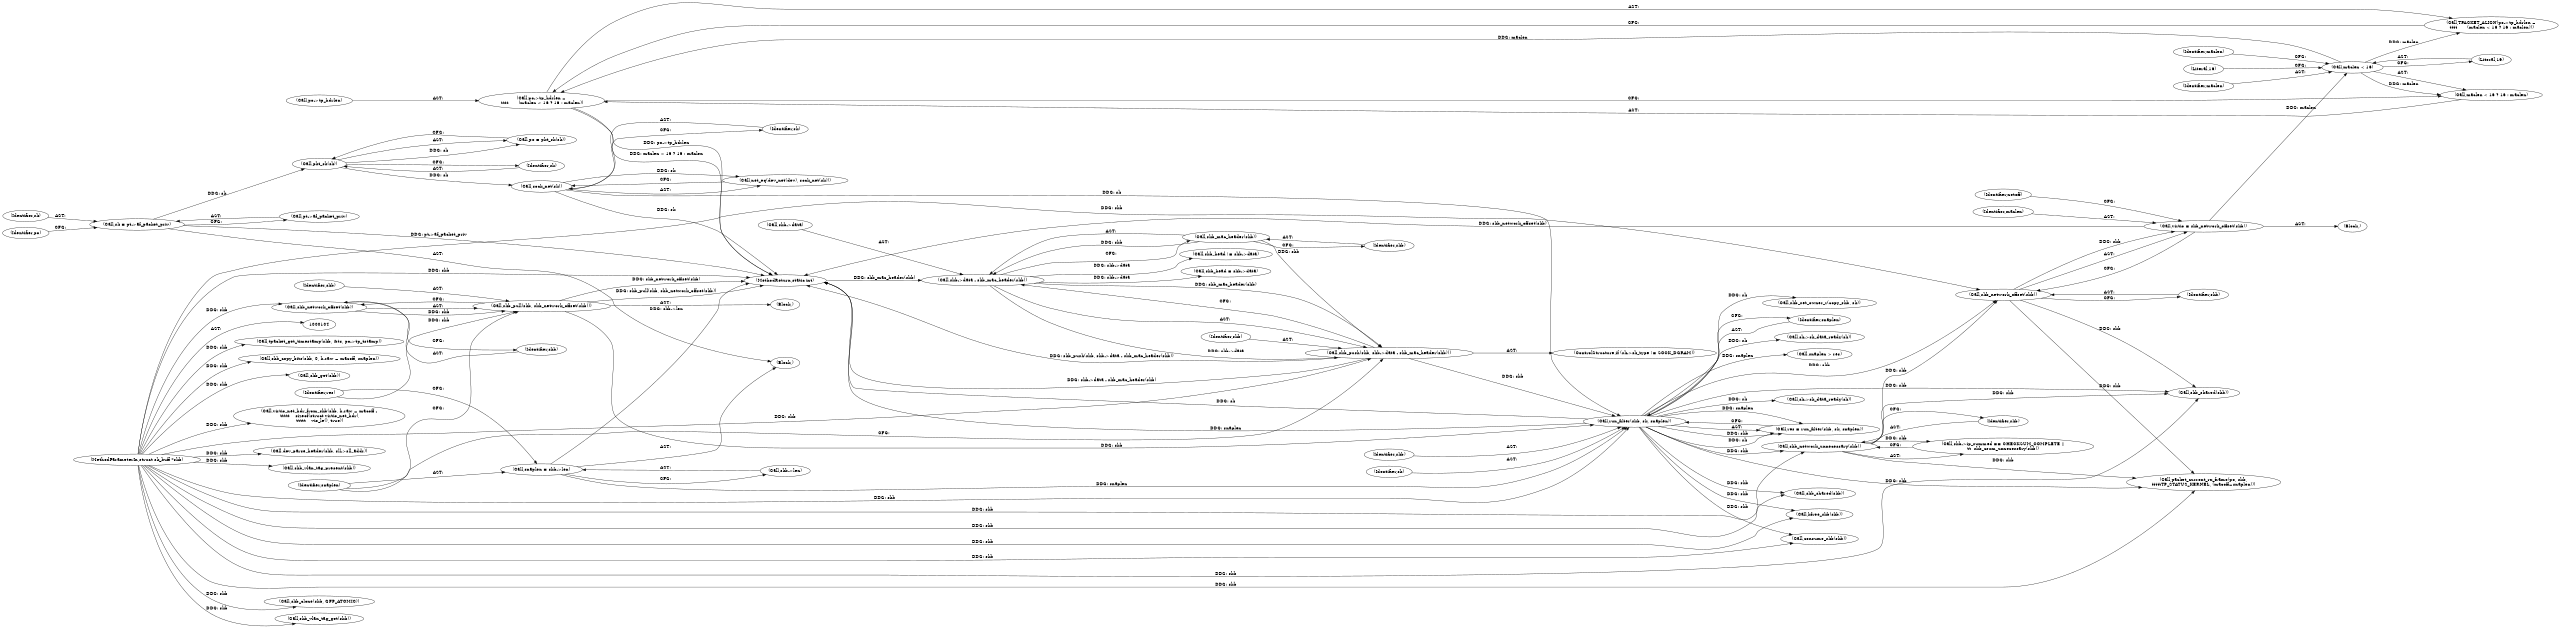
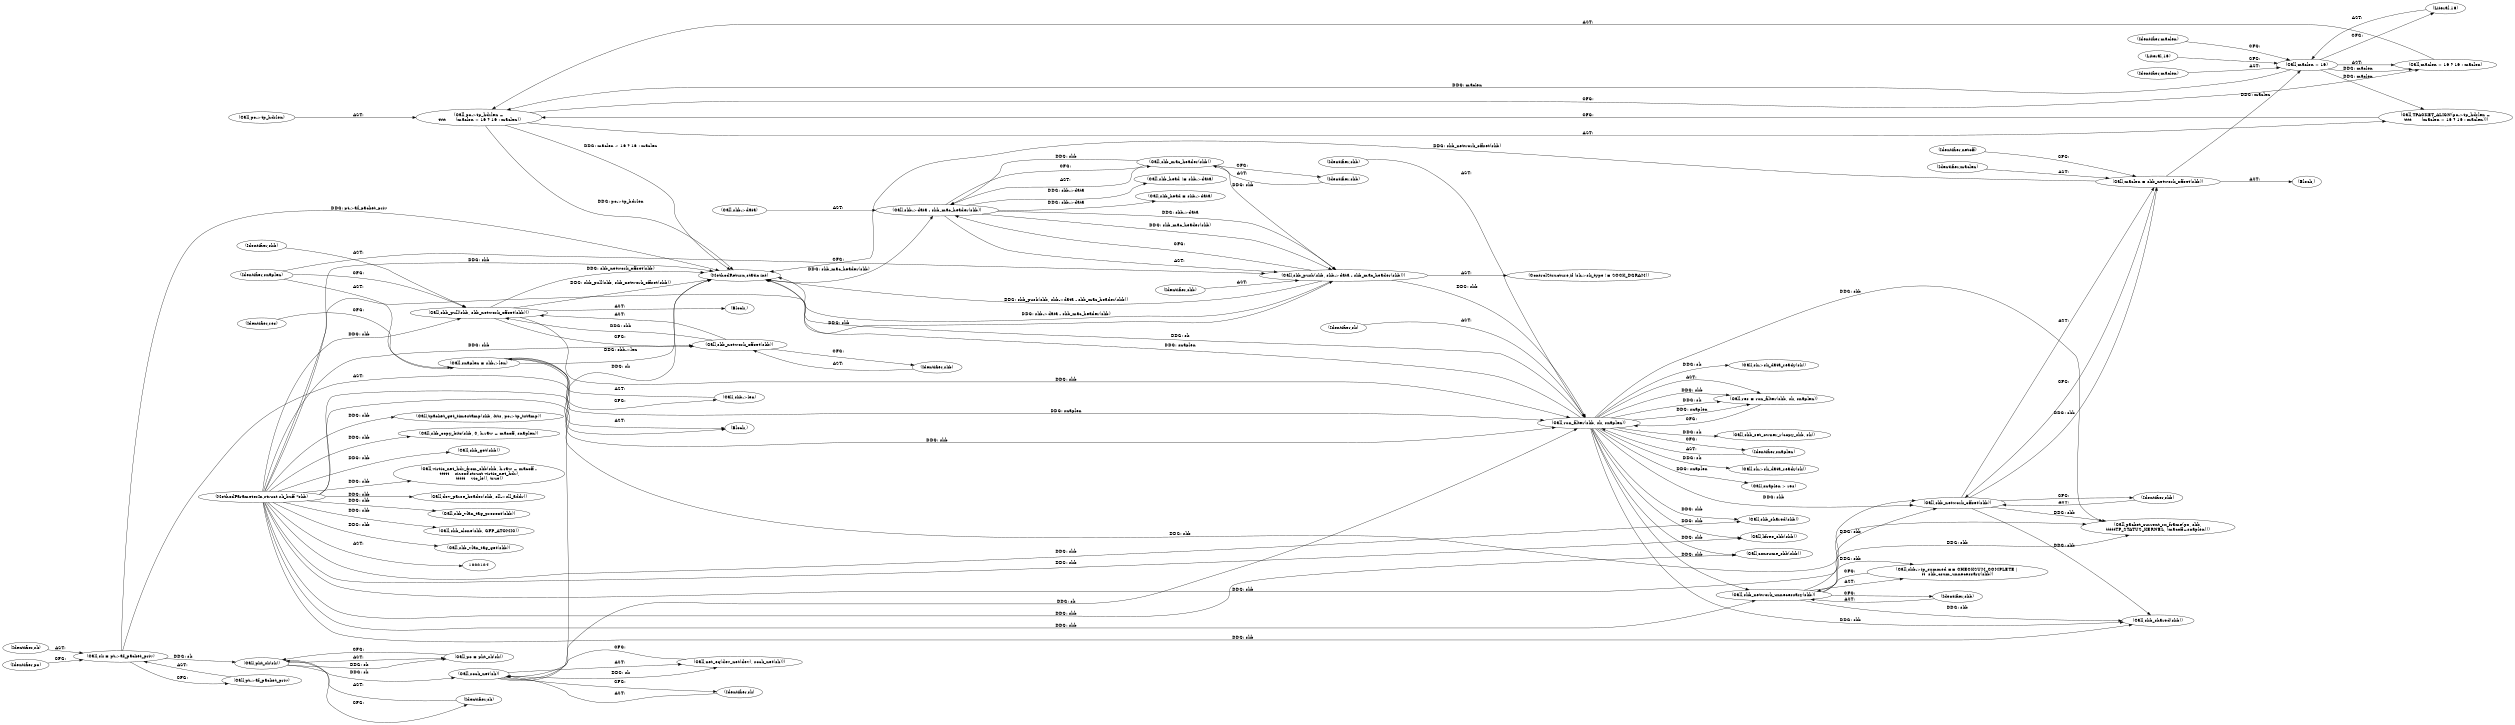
node "(Call,virtio = skb_network_offset(skb))": label "(Call,virtio = skb_network_offset(skb))" -> "(Call,maclen = skb_network_offset(skb))"
edge "(Identifier,res)" -> "(Call,skb_pull(skb, skb_network_offset(skb)))": now "(MethodParameterIn,struct sk_buff *skb)" -> "(Call,skb_pull(skb, skb_network_offset(skb)))"
